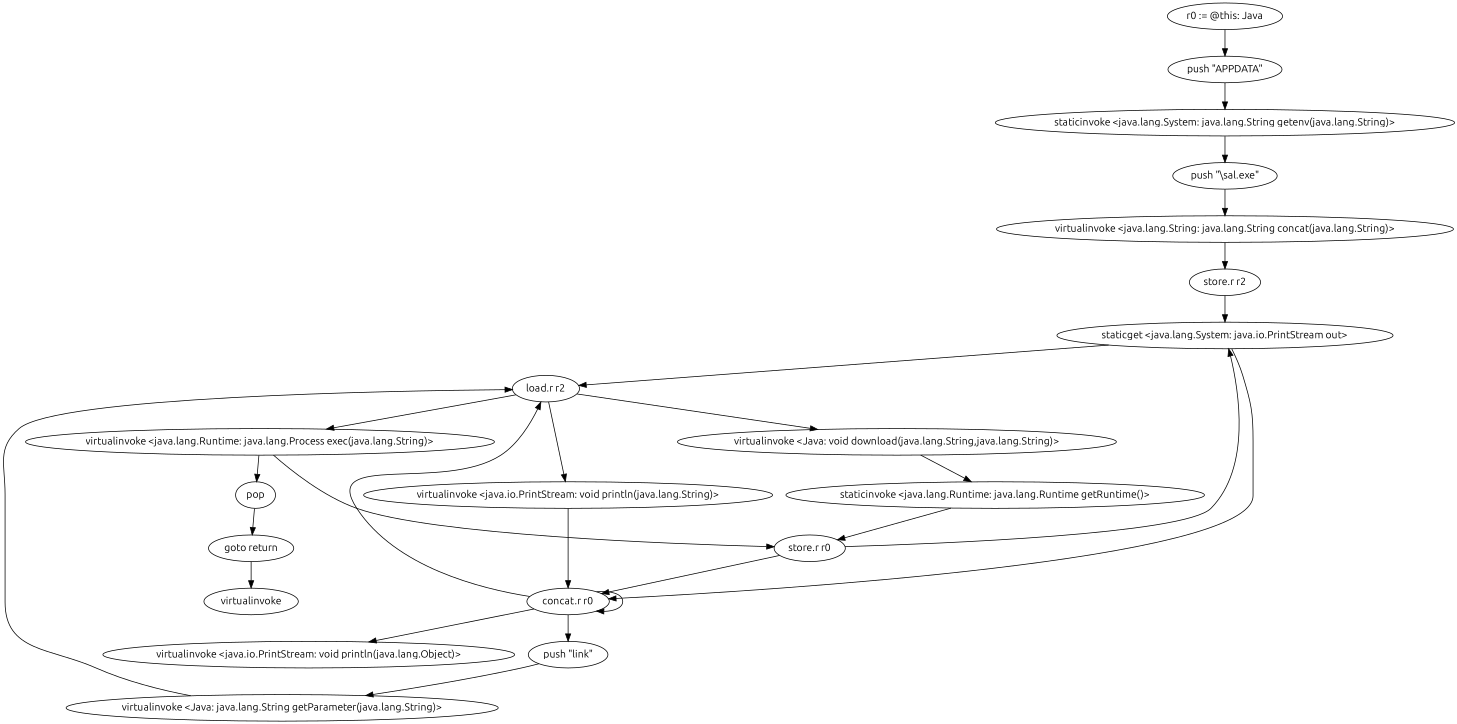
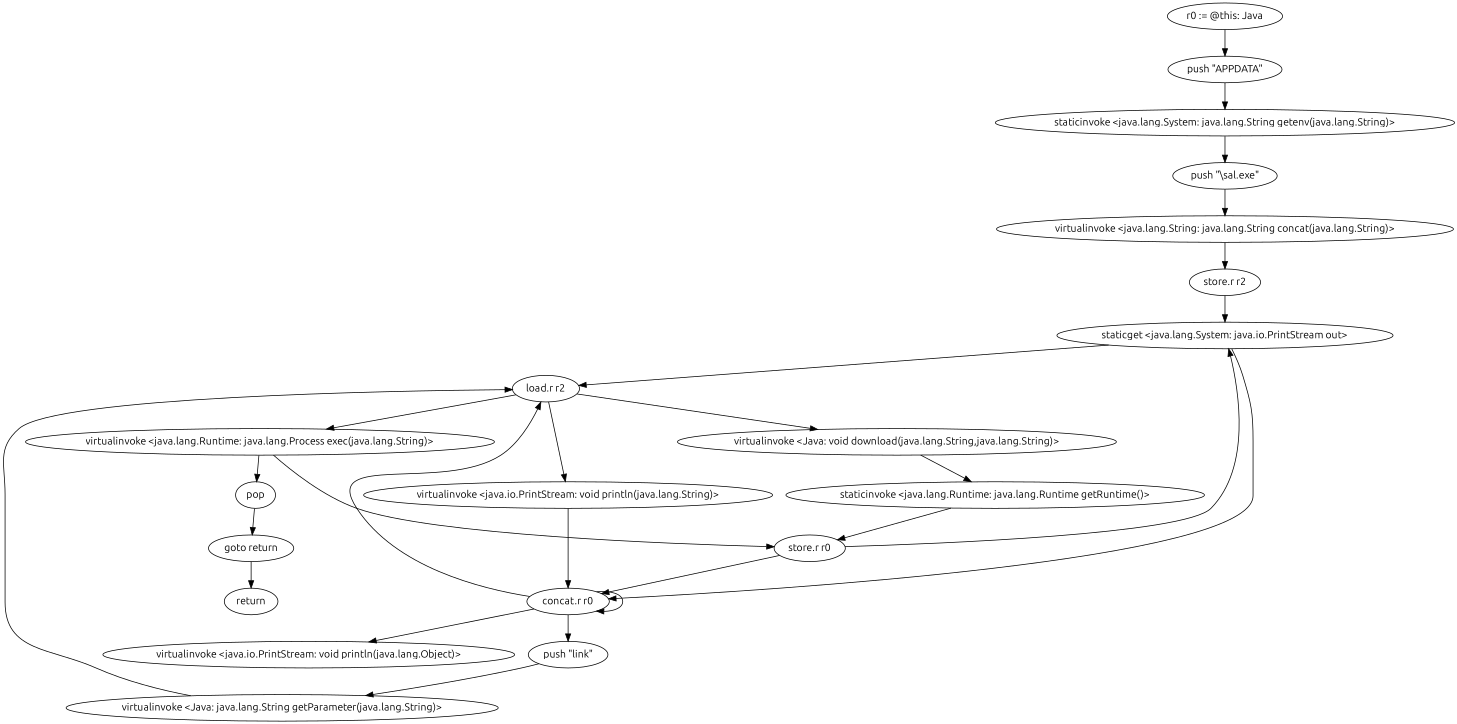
node "virtualinvoke": label "virtualinvoke" -> "return"
